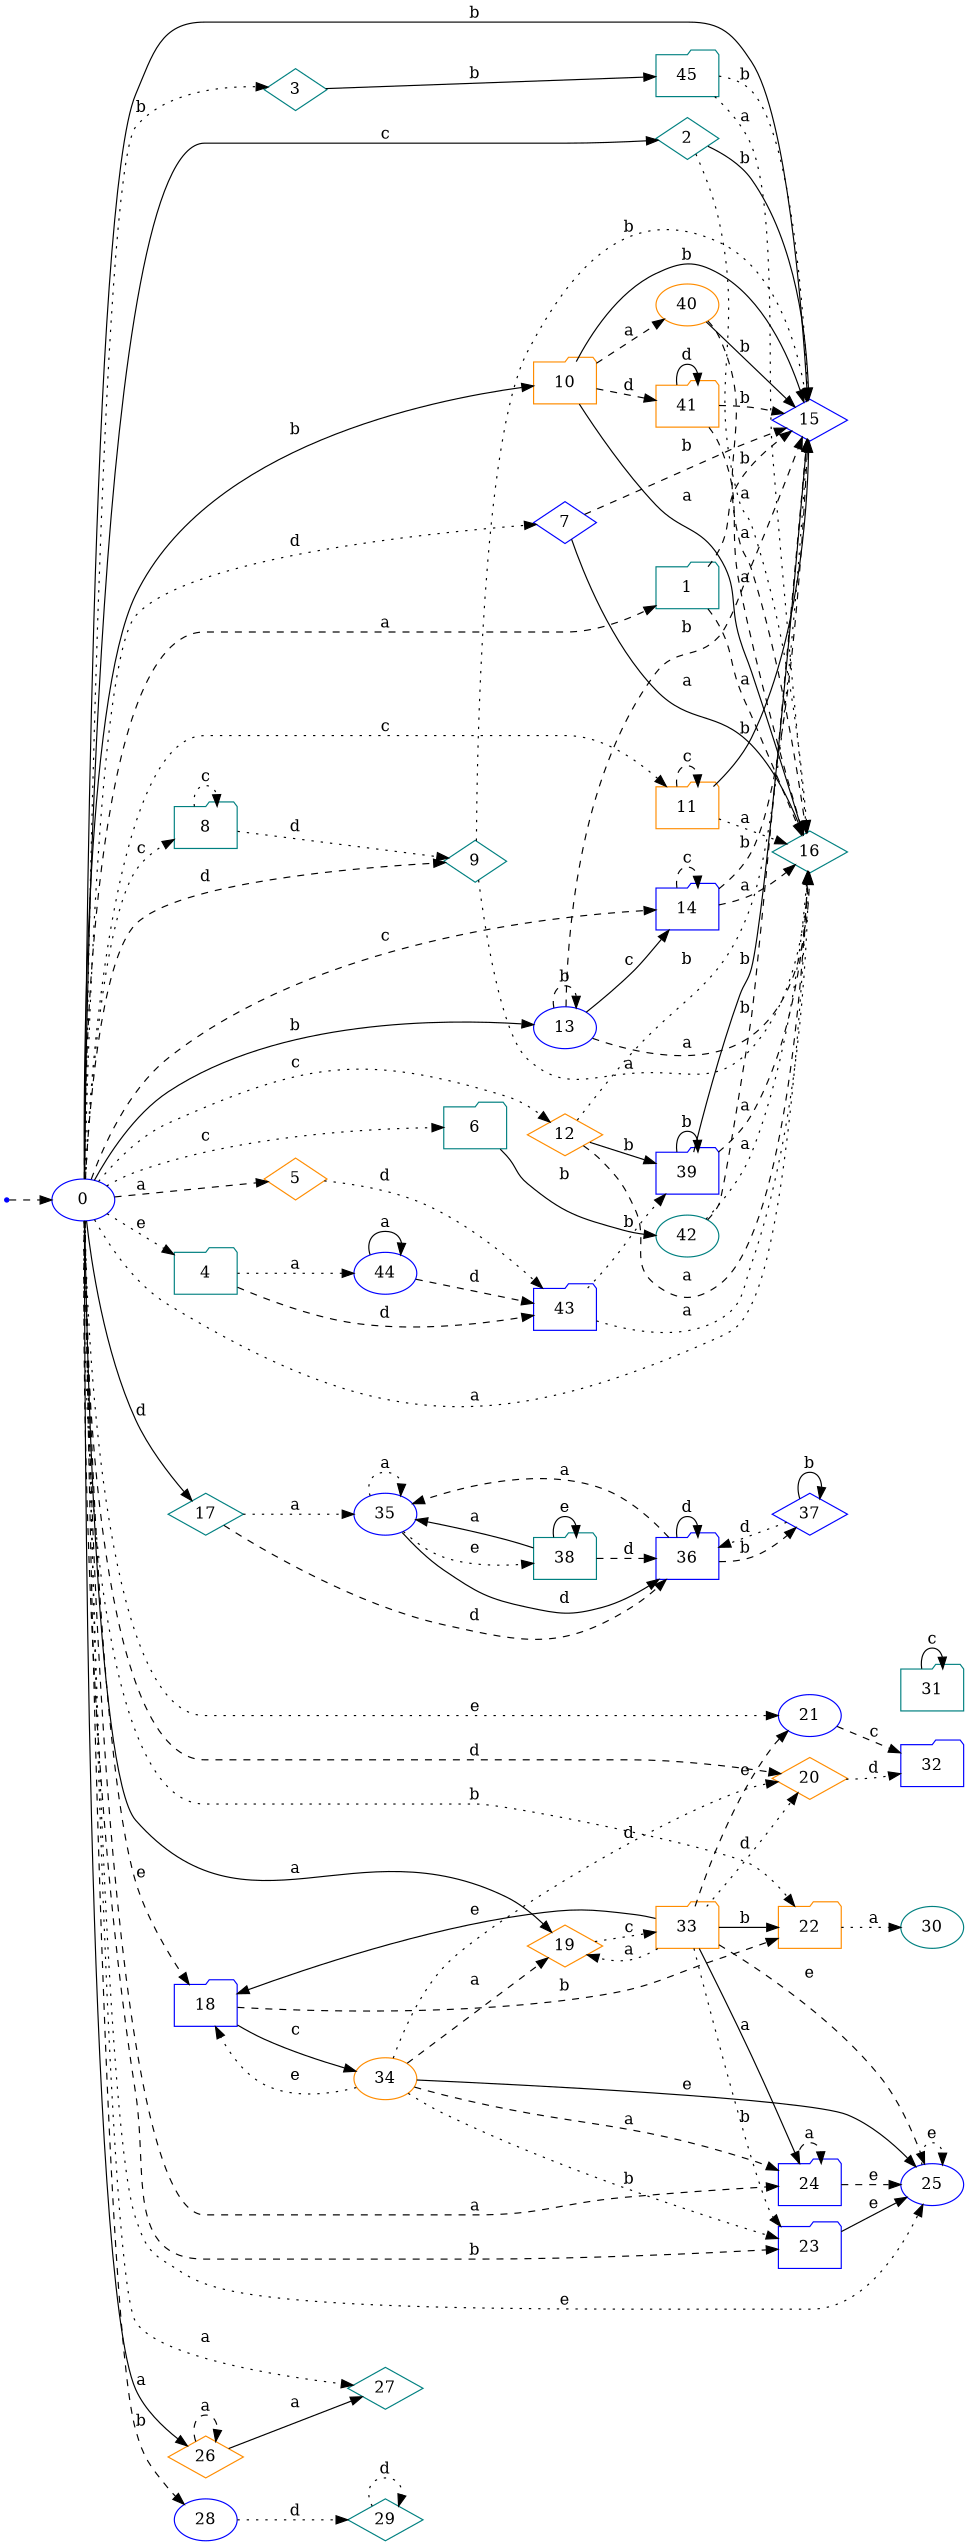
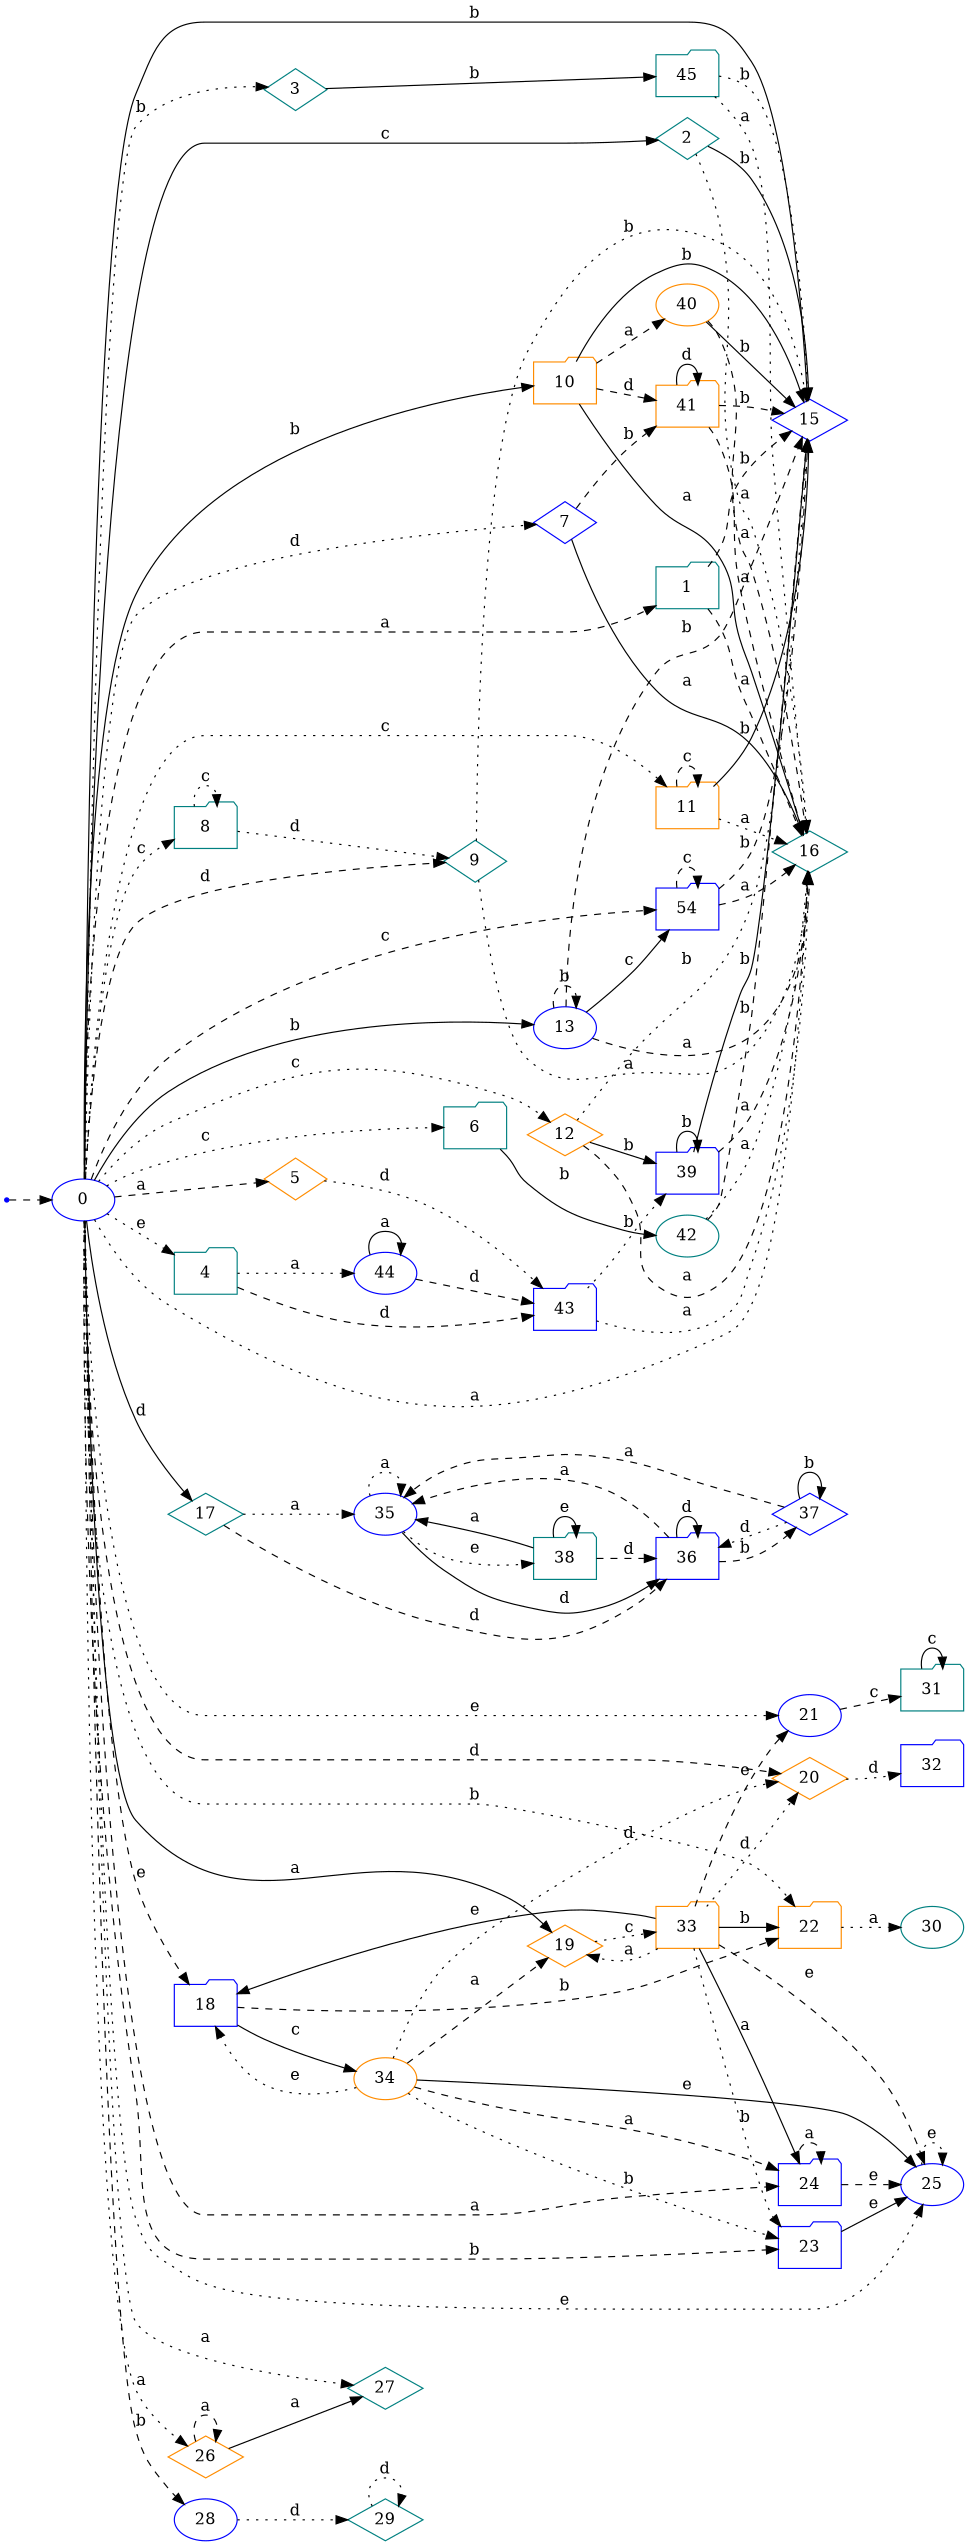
edge "7" -> "15": now "7" -> "41"
node "14": label "14" -> "54"
edge "37" -> "35": added, label "a"
edge "21" -> "32": now "21" -> "31"
edge "0" -> "26": style solid -> dotted
